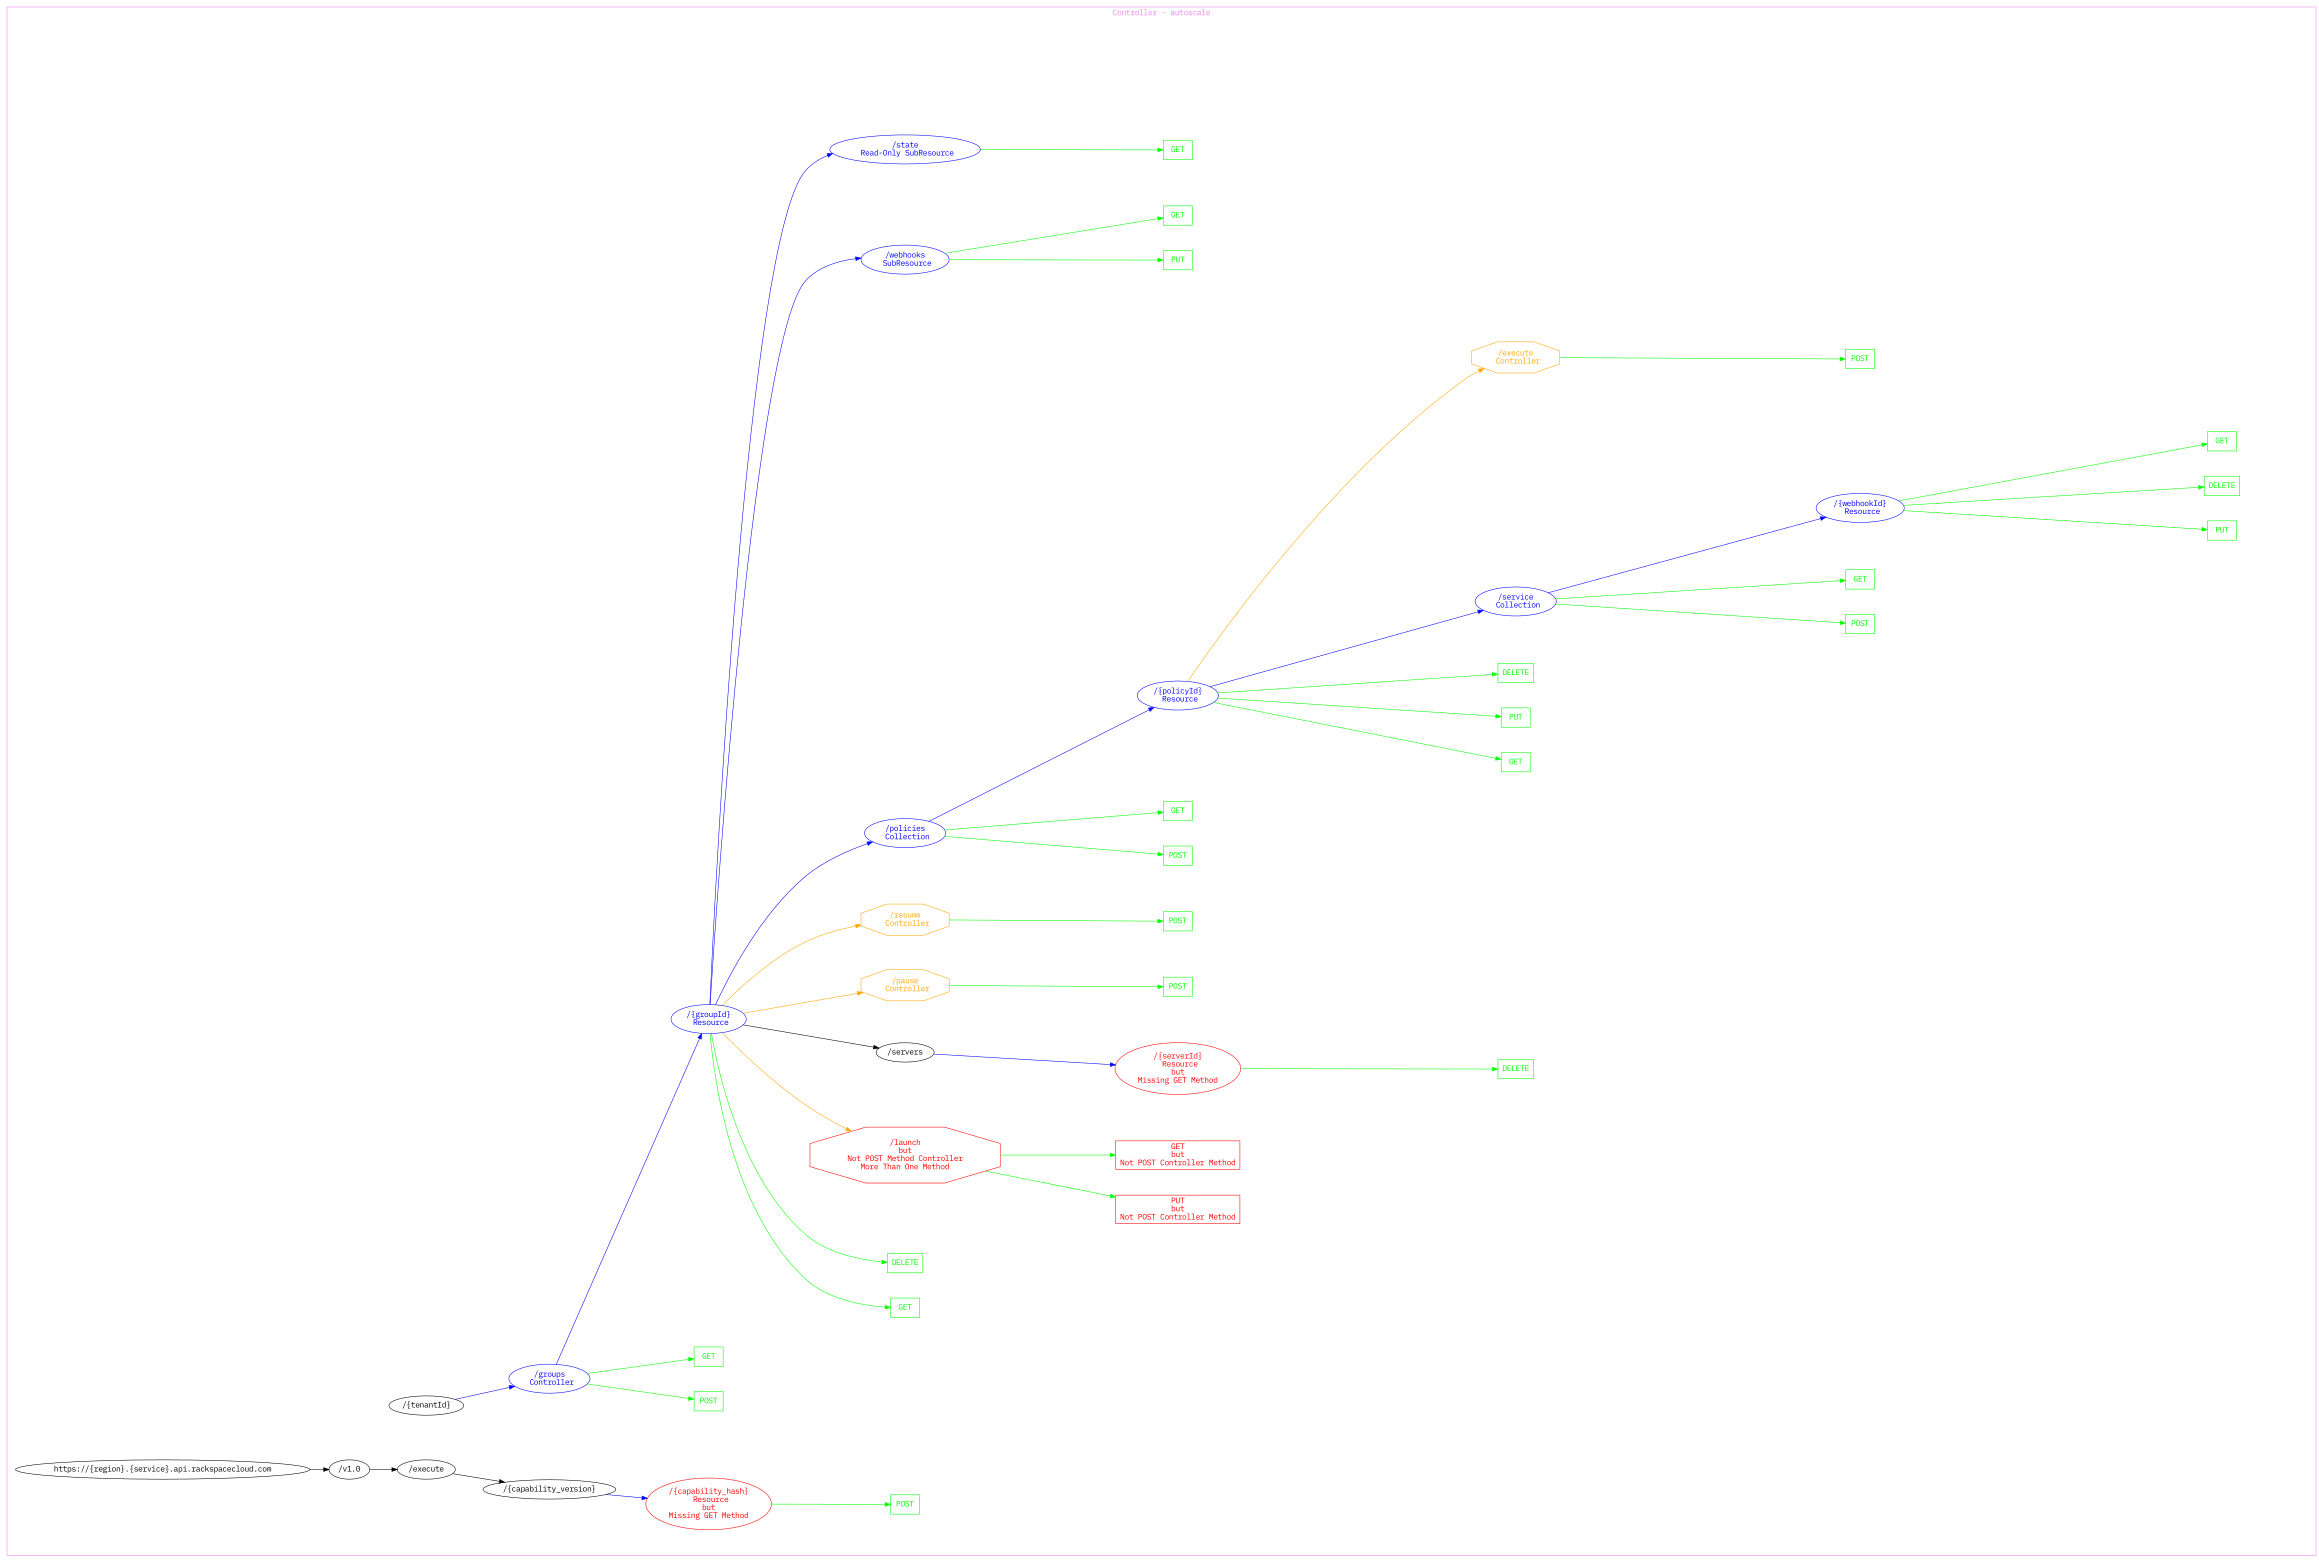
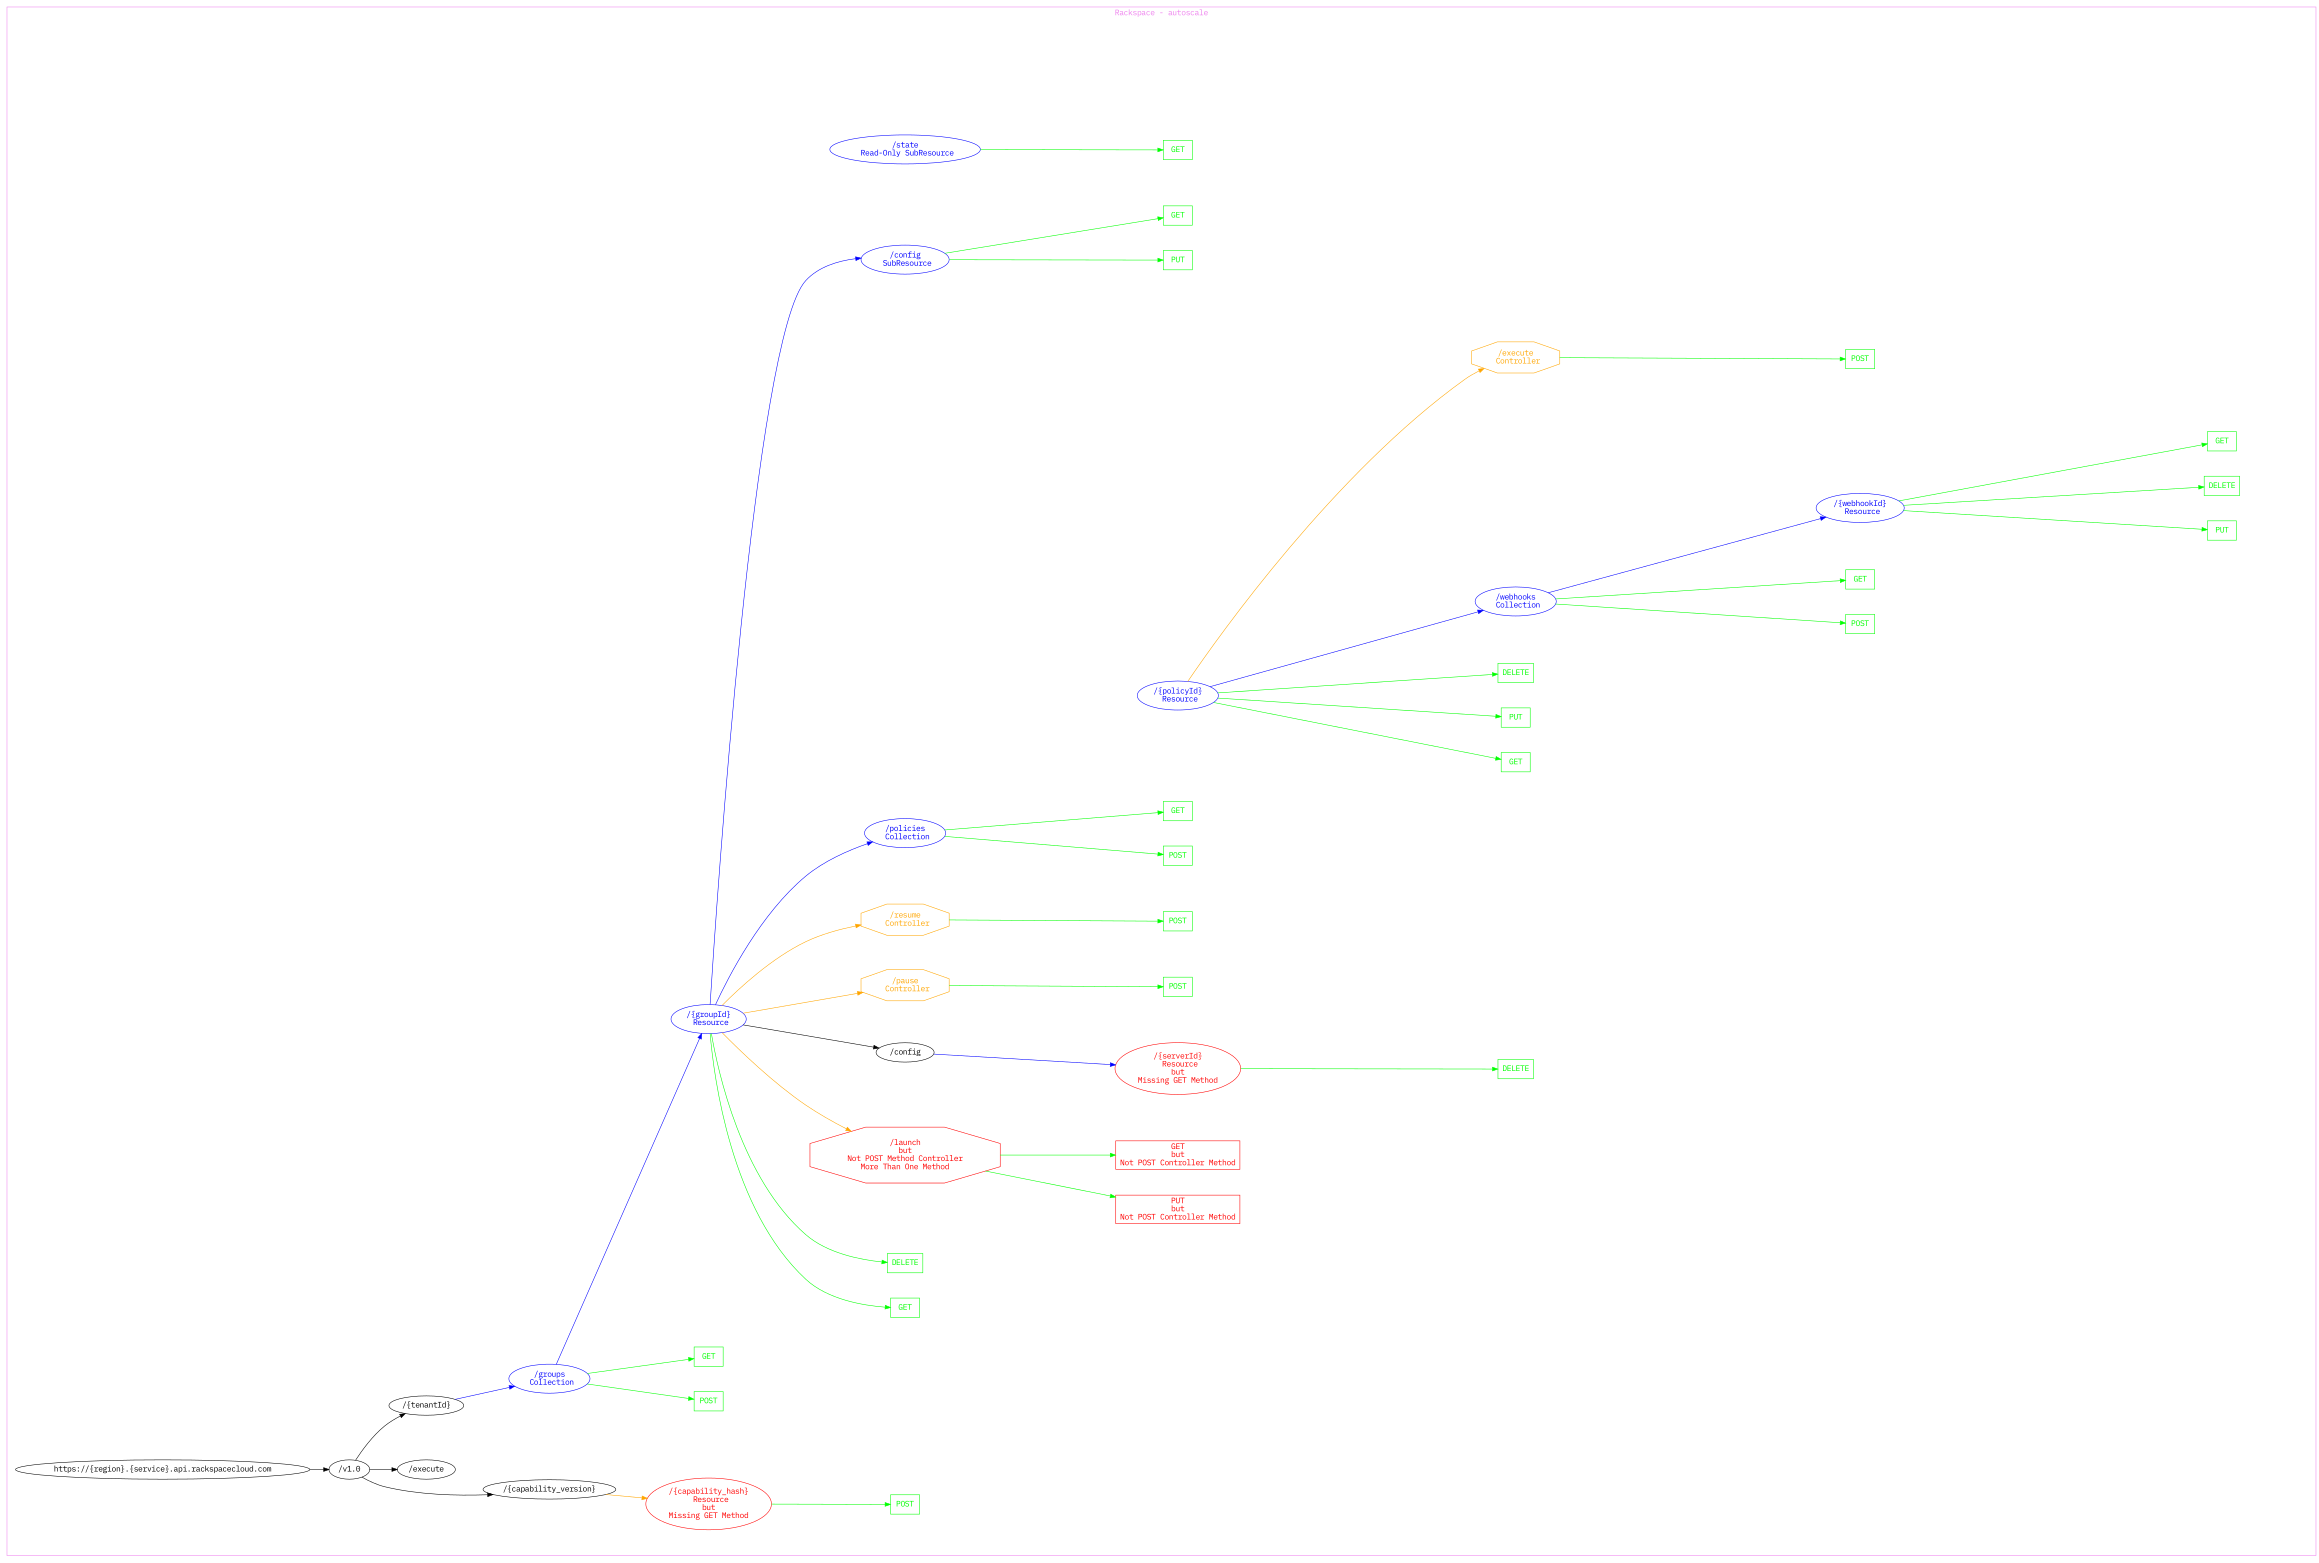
cluster "Controller - autoscale": label "Controller - autoscale" -> "Rackspace - autoscale"
node "/webhooks SubResource": label "/webhooks SubResource" -> "/config SubResource"
edge "/{groupId} Resource" -> "/state Read-Only SubResource": removed
node "/service Collection": label "/service Collection" -> "/webhooks Collection"
edge "/policies Collection" -> "/{policyId} Resource": removed
node "/servers": label "/servers" -> "/config"
node "/groups Controller": label "/groups Controller" -> "/groups Collection"
edge "/v1.0" -> "/{tenantId}": added
edge "/execute" -> "/{capability_version}": now "/v1.0" -> "/{capability_version}"
edge "/{capability_version}" -> "/{capability_hash} Resource but Missing GET Method": color blue -> orange
